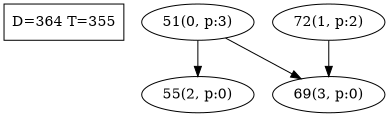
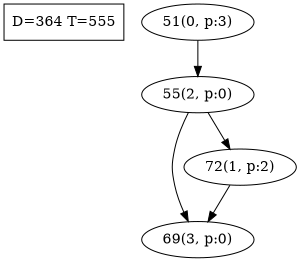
node "D=364 T=355": label "D=364 T=355" -> "D=364 T=555"
edge "51(0, p:3)" -> "69(3, p:0)": now "55(2, p:0)" -> "69(3, p:0)"
edge "55(2, p:0)" -> "72(1, p:2)": added
